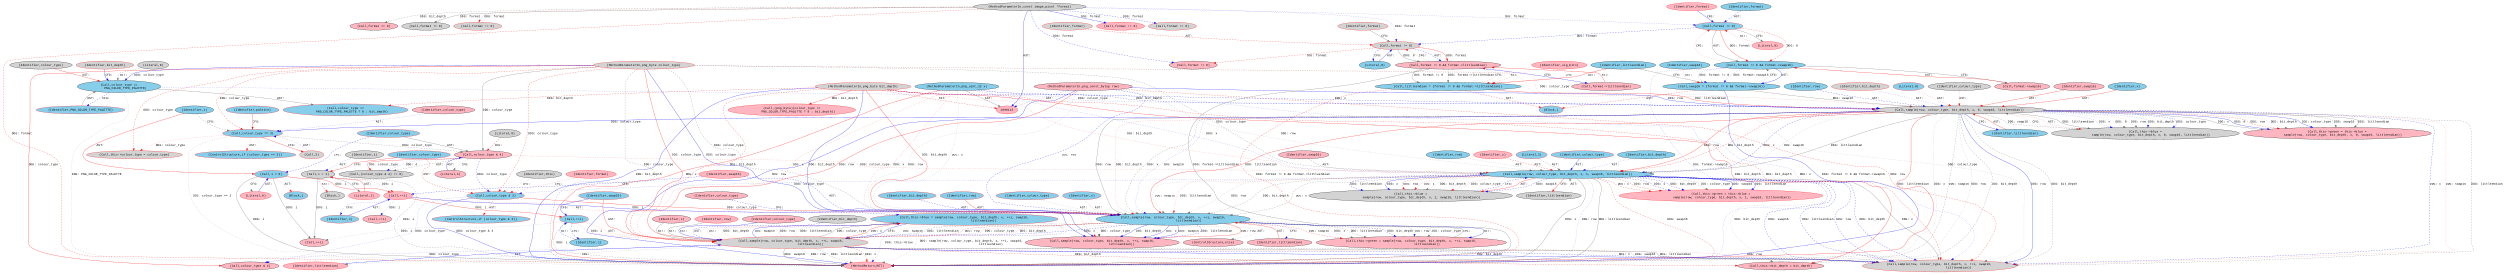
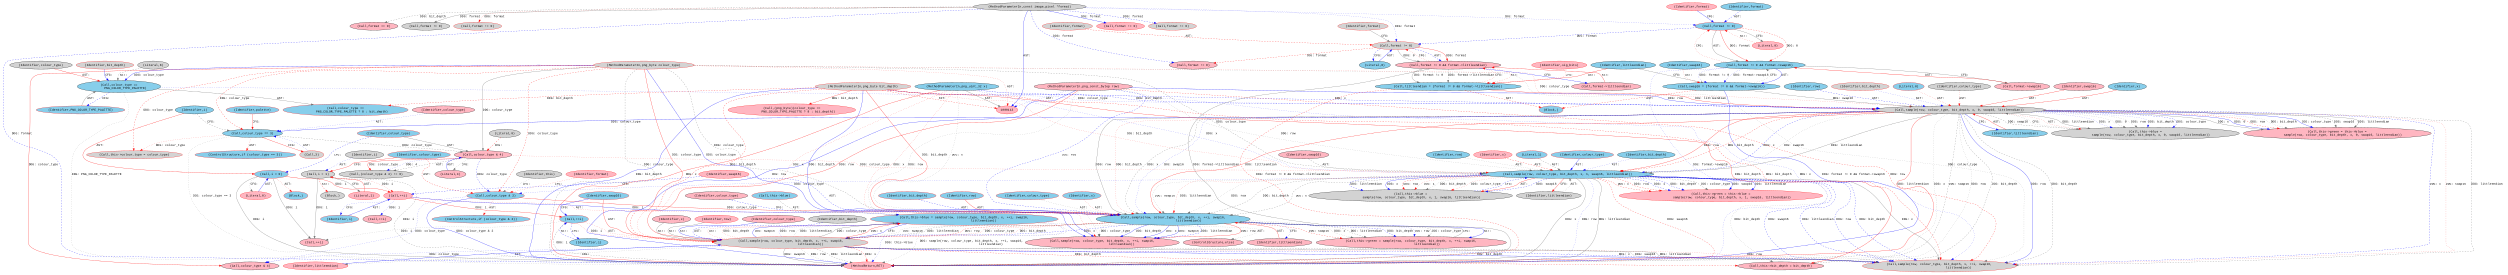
edge "(MethodParameterIn,png_byte colour_type)" -> "1000113": added, label "AST:"
edge "(MethodParameterIn,const image_pixel *format)" -> "(MethodReturn,RET)": color red -> blue
node "(Call,colour_type == 3)": color red -> black
node "(Call,this->blue)": added
